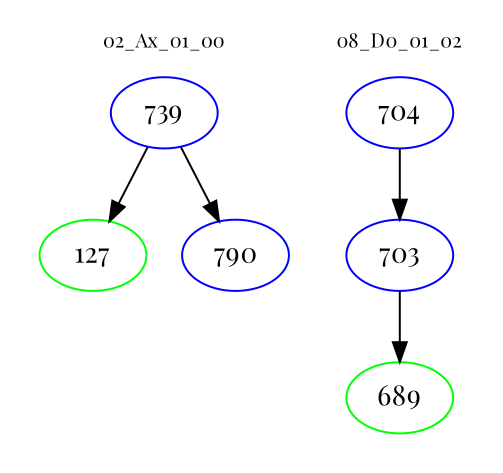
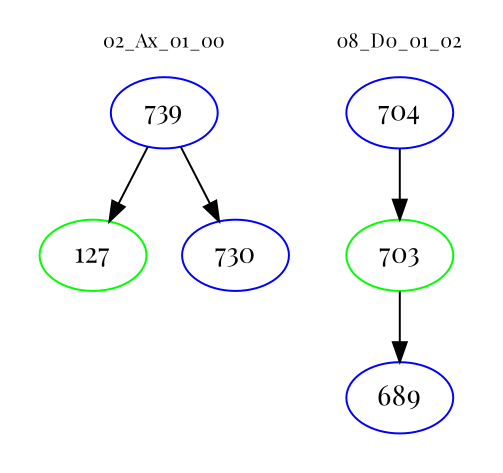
node "790": label "790" -> "730"
node "703": color blue -> green
node "689": color green -> blue
